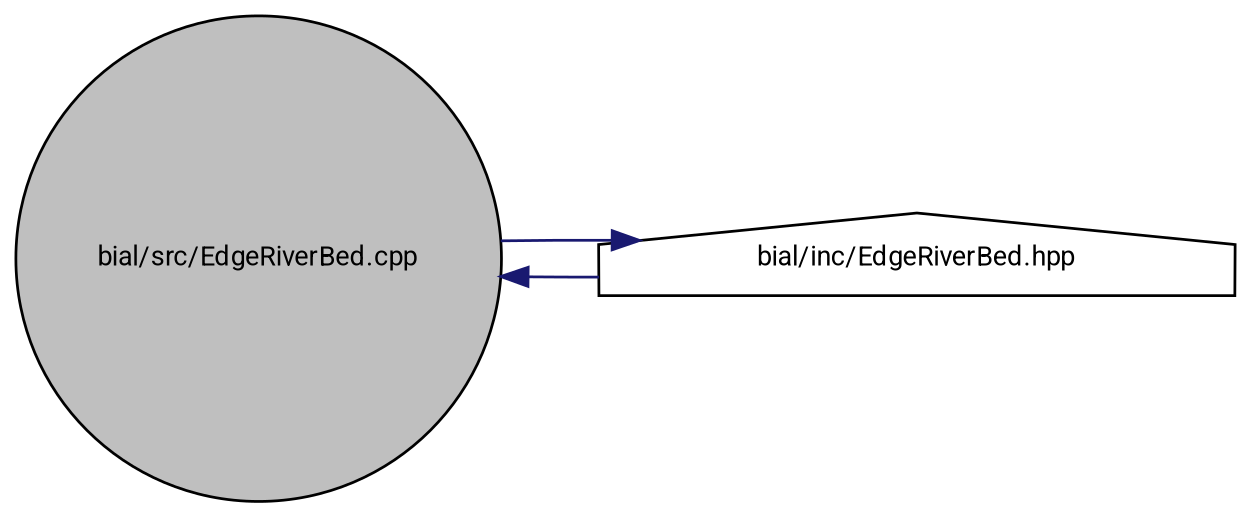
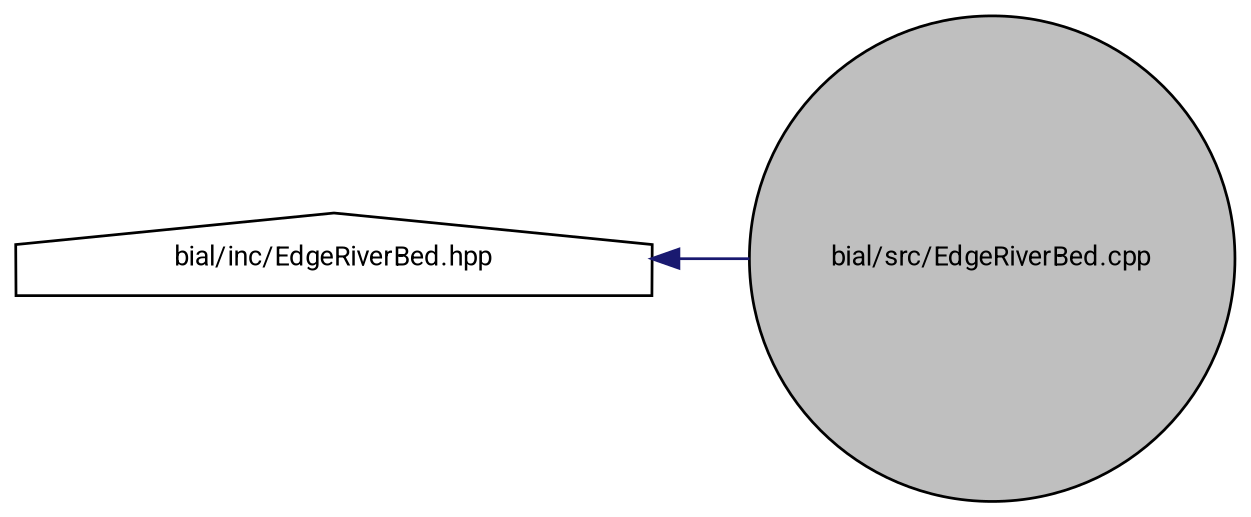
edge "bial/inc/EdgeRiverBed.hpp" -> "bial/src/EdgeRiverBed.cpp": removed
